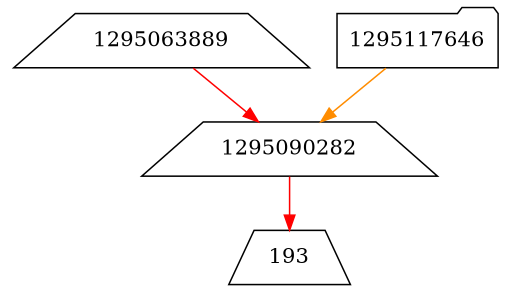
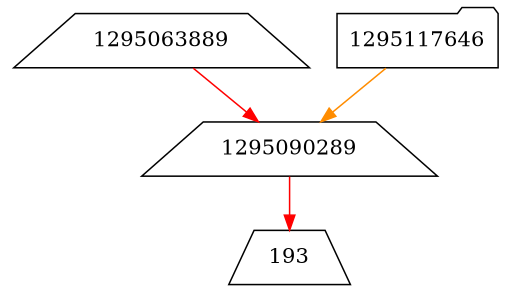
node "1295090282": label "1295090282" -> "1295090289"
